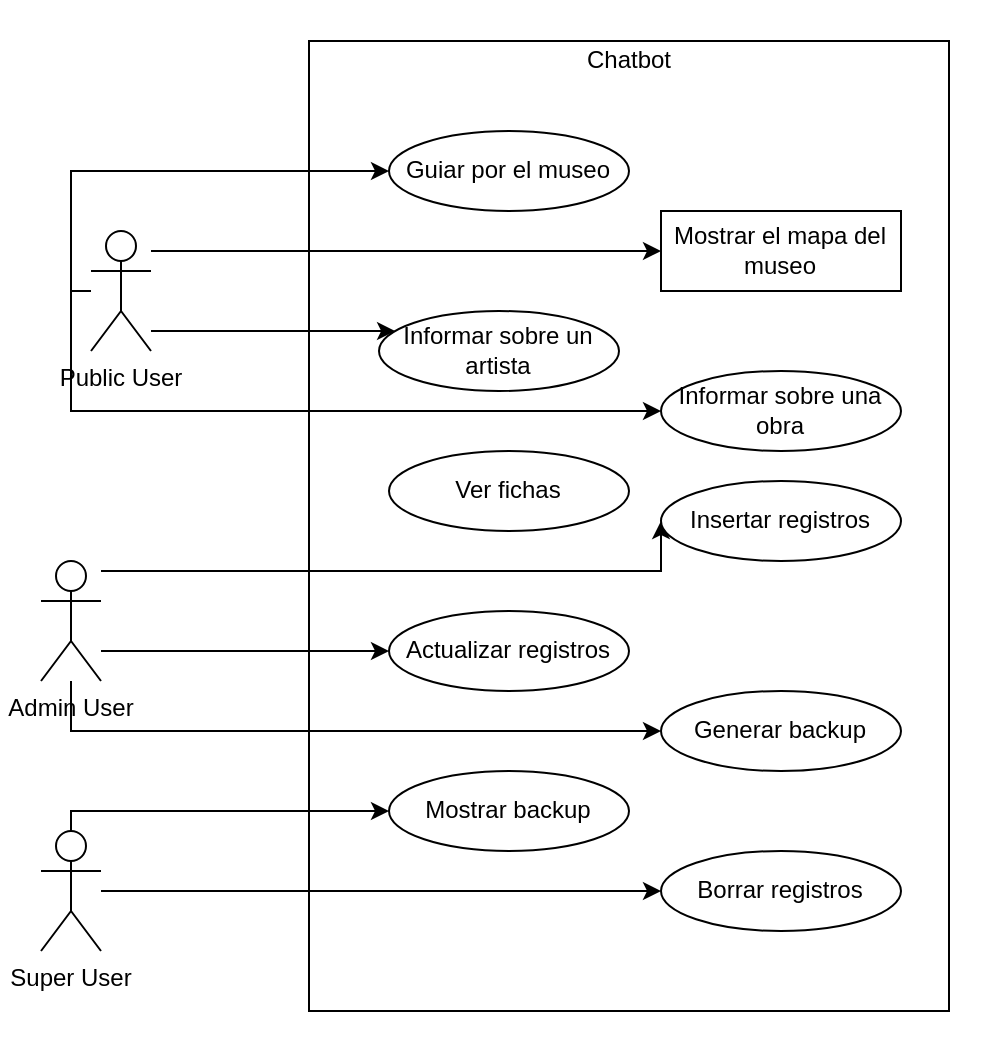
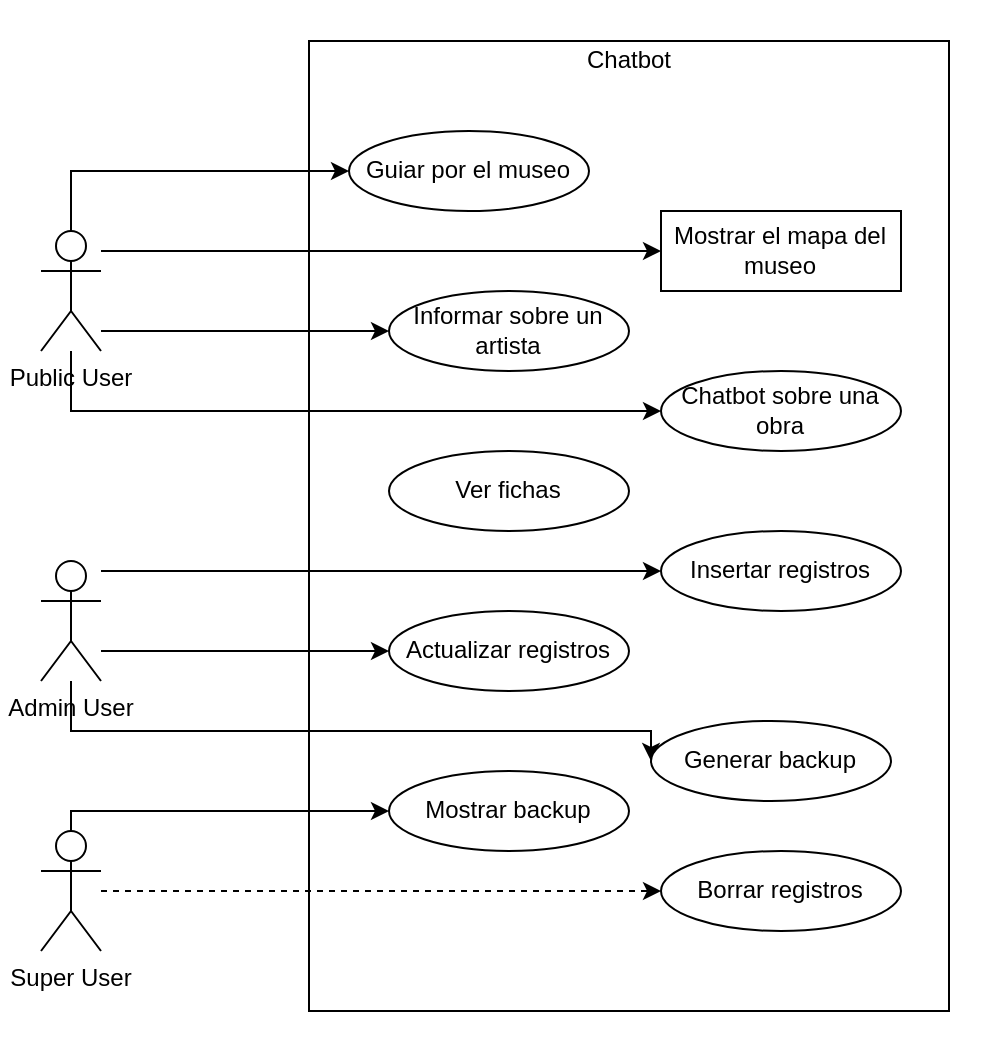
node "Guiar por el museo": moved (509, 171) -> (469, 171)
node "Public User": moved (121, 291) -> (71, 291)
node "Informar sobre un artista": moved (499, 351) -> (509, 331)
node "Informar sobre una obra": label "Informar sobre una obra" -> "Chatbot sobre una obra"
node "Insertar registros": moved (781, 521) -> (781, 571)
node "Generar backup": moved (781, 731) -> (771, 761)
edge "Super User" -> "Borrar registros": style solid -> dashed
